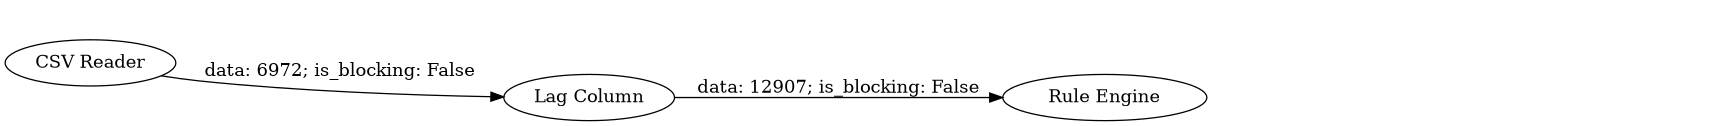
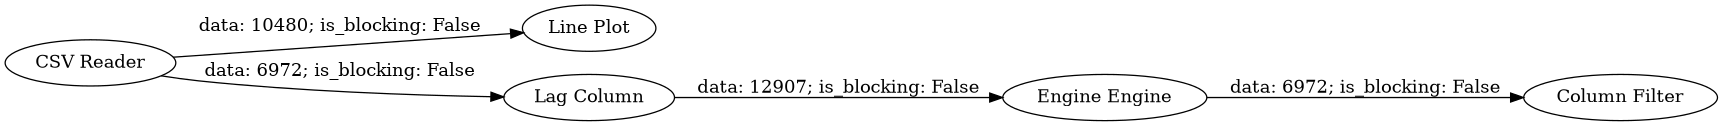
node "Line Plot": added
node "Rule Engine": label "Rule Engine" -> "Engine Engine"
node "Column Filter": added
